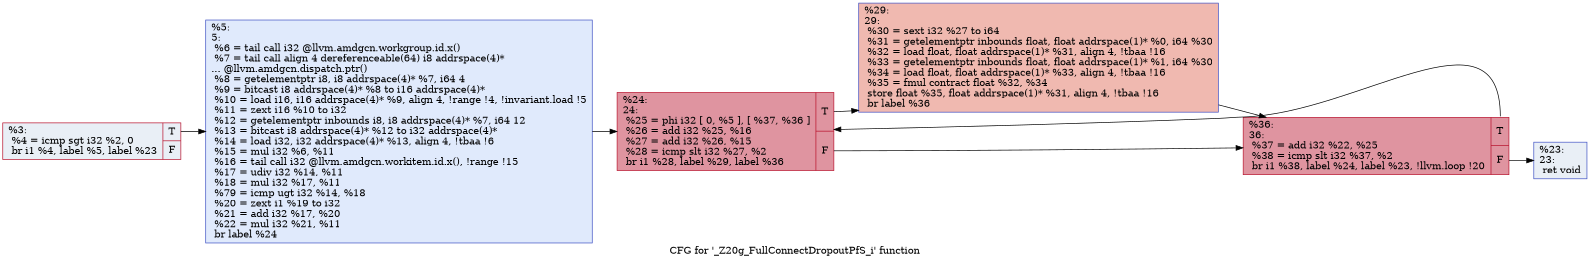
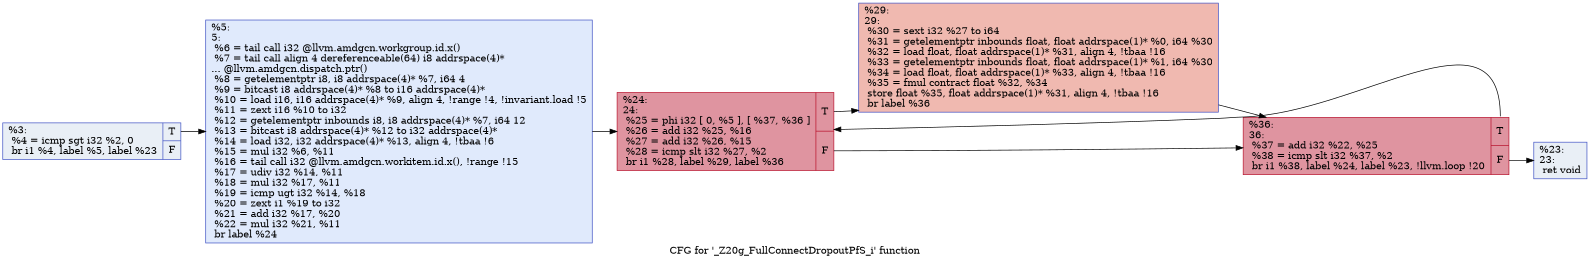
node "%3:": color #b70d28ff -> #3d50c3ff
node "%5:": text "%79 = icmp ugt i32 %14, %18" -> "%19 = icmp ugt i32 %14, %18"
